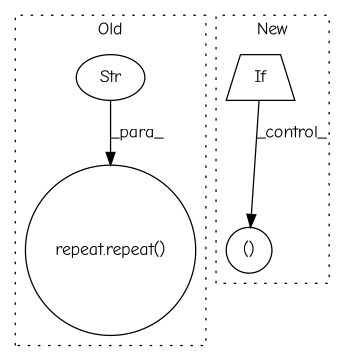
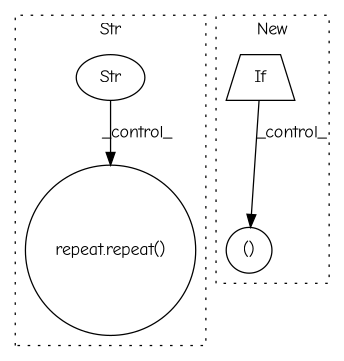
cluster "Old": label "Old" -> "Str"
edge "Str" -> "repeat.repeat()": label "_para_" -> "_control_"
